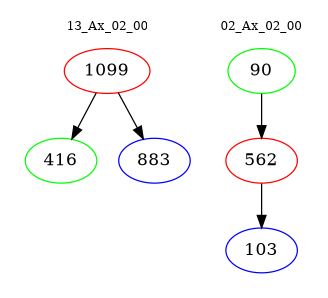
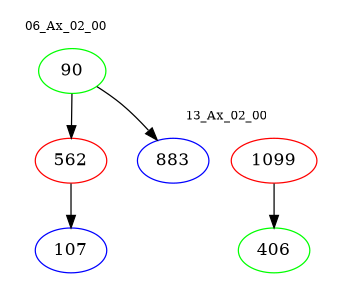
cluster "02_Ax_02_00": label "02_Ax_02_00" -> "06_Ax_02_00"
edge "1099" -> "883": now "90" -> "883"
node "416": label "416" -> "406"
node "103": label "103" -> "107"
